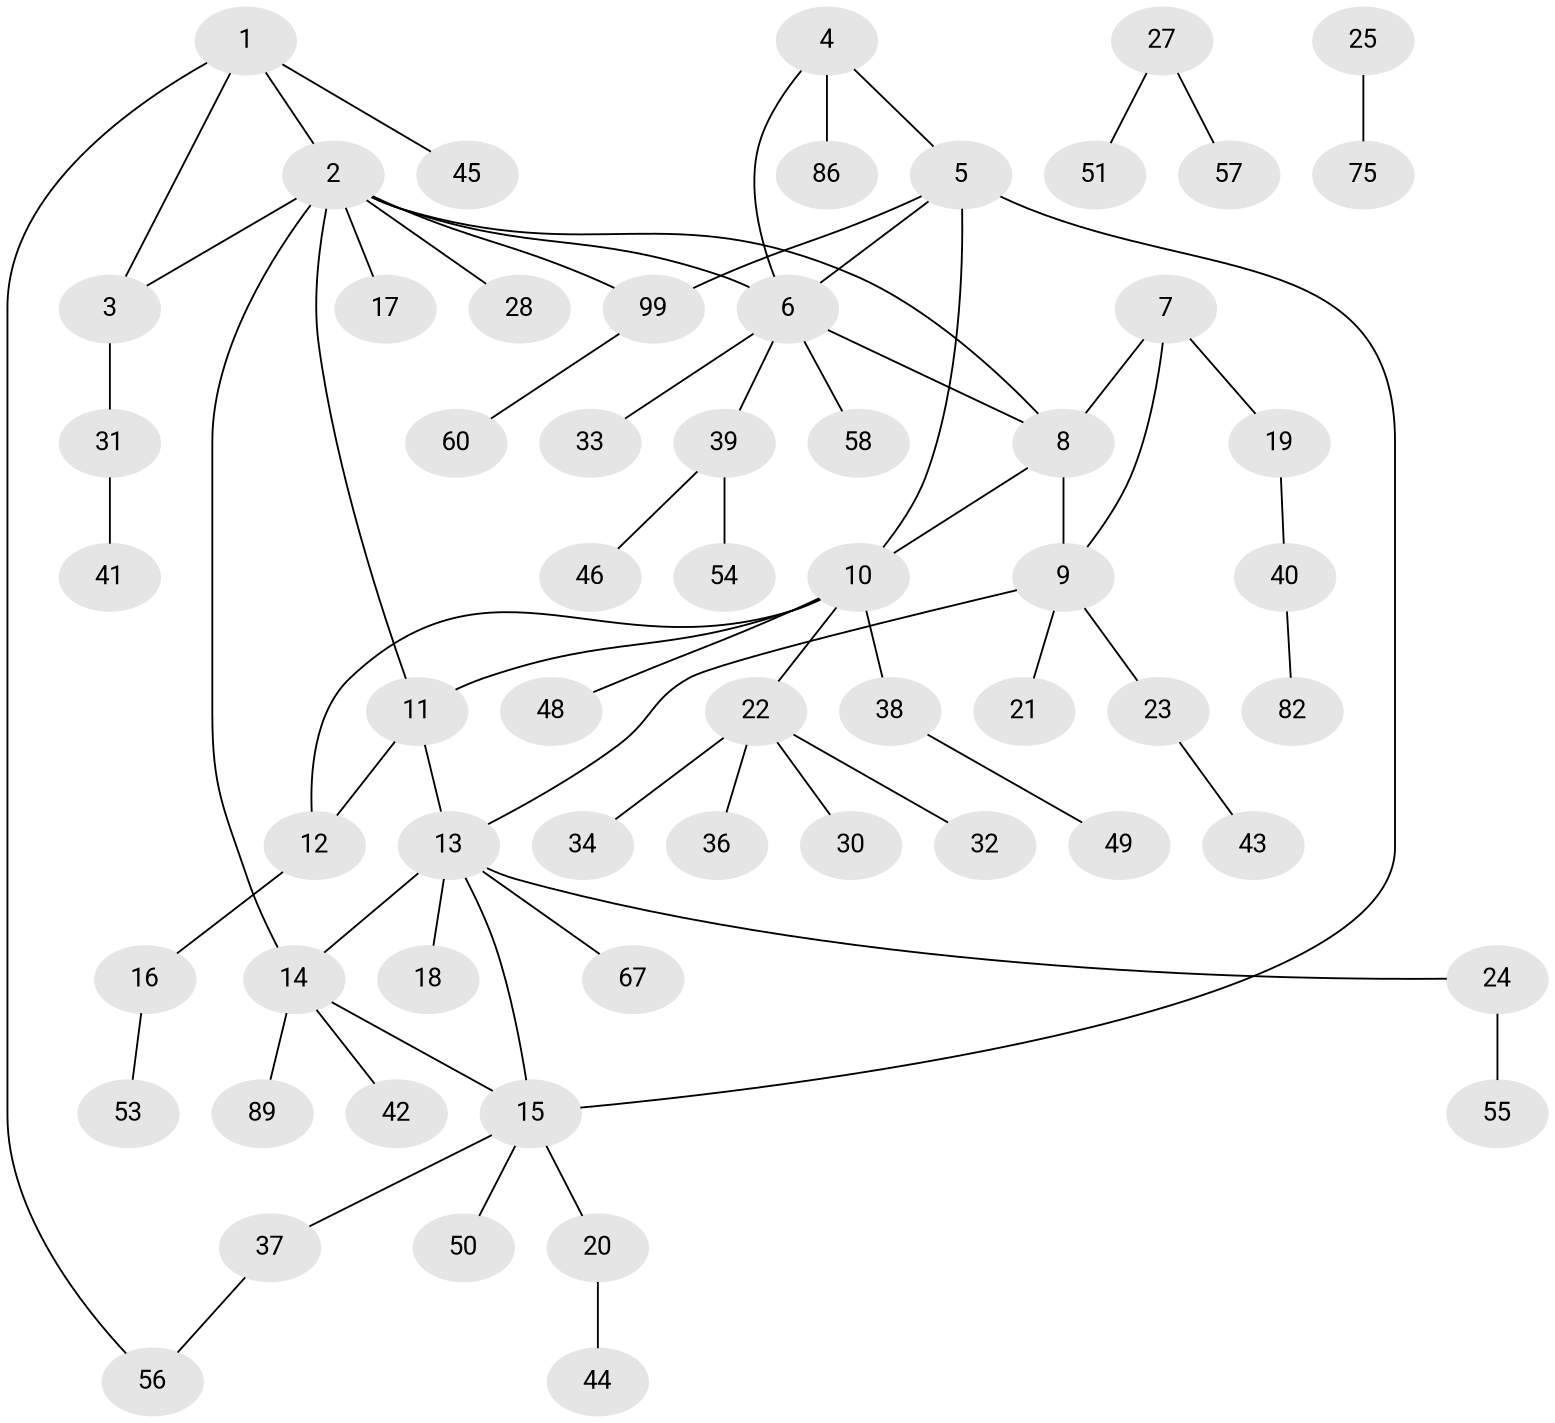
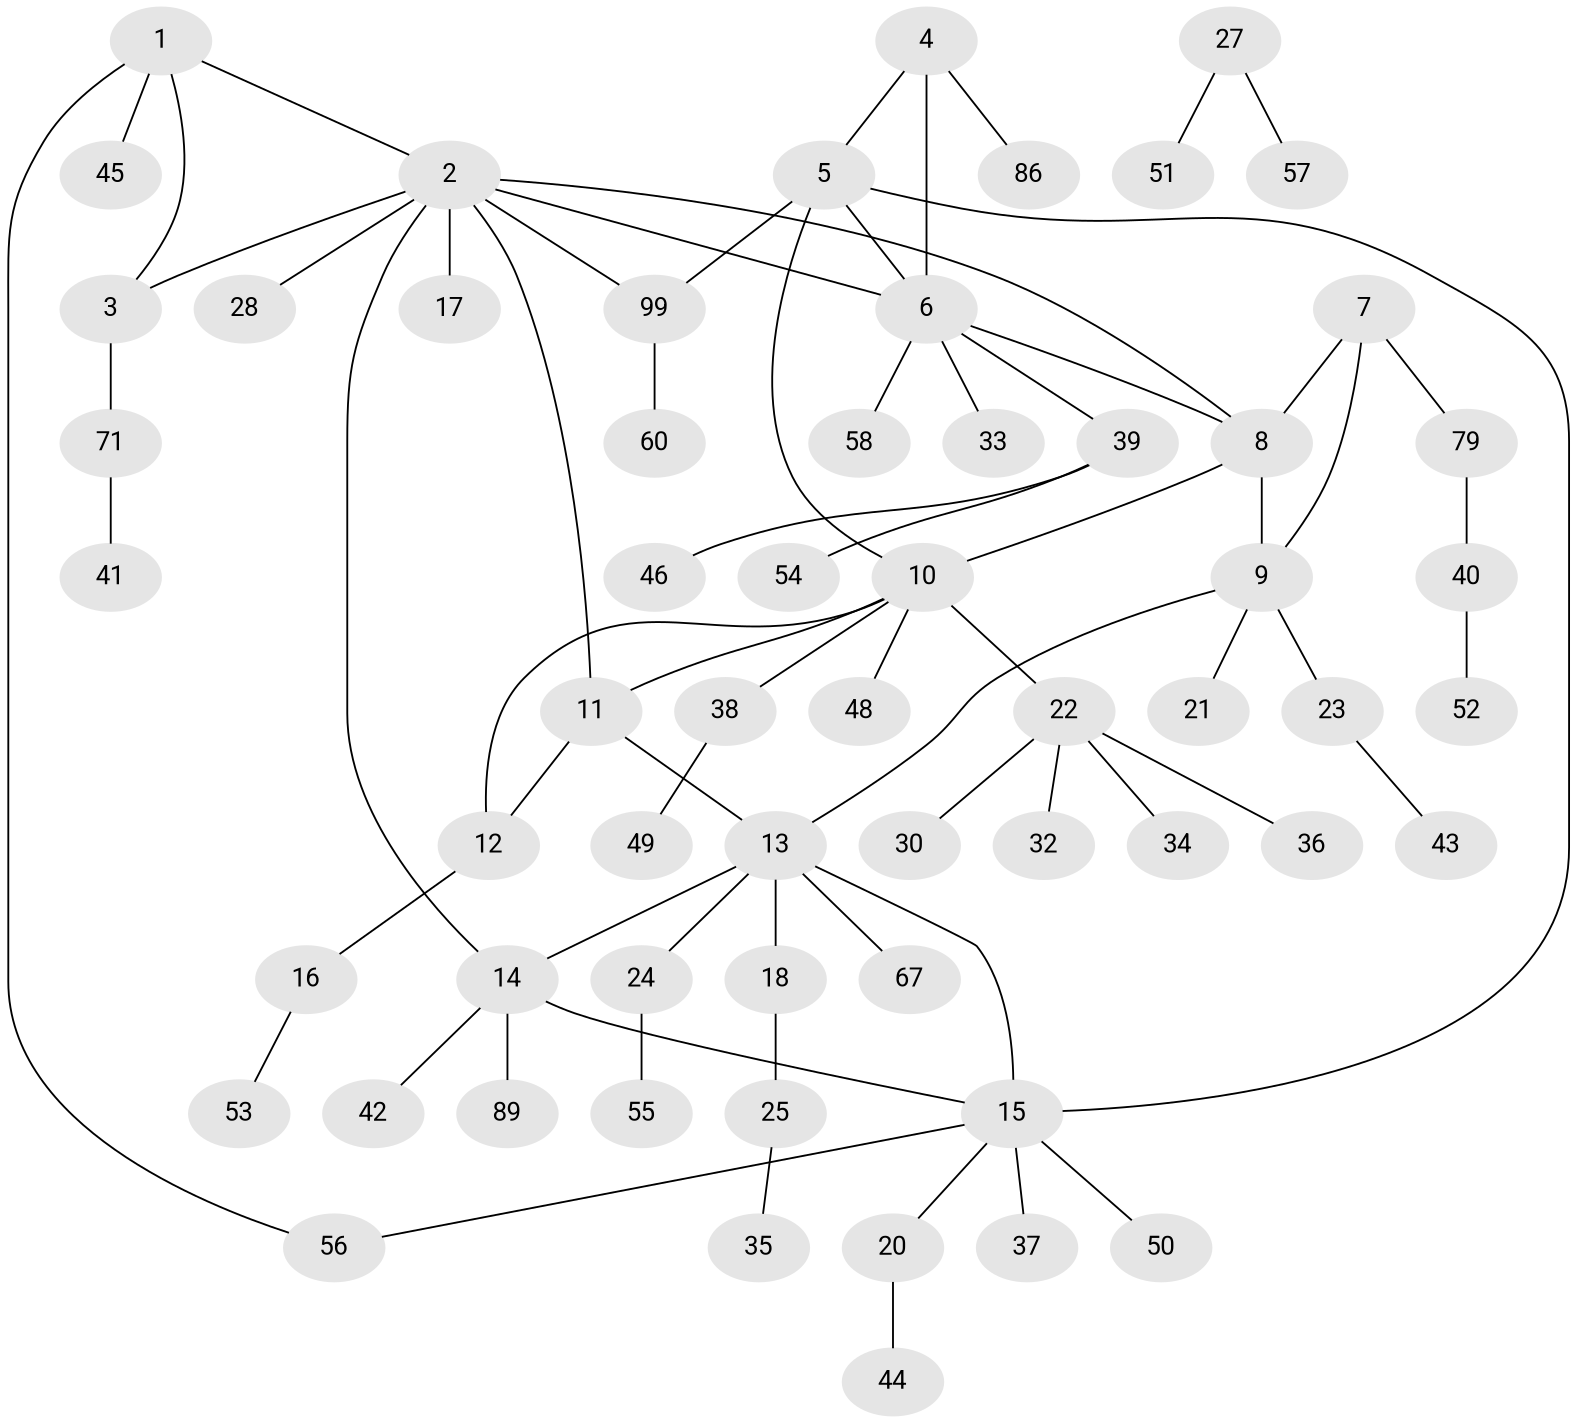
node "75": label "75" -> "35"
node "31": label "31" -> "71"
node "19": label "19" -> "79"
node "82": label "82" -> "52"
edge "18" -- "25": added
edge "37" -- "56": now "15" -- "56"
